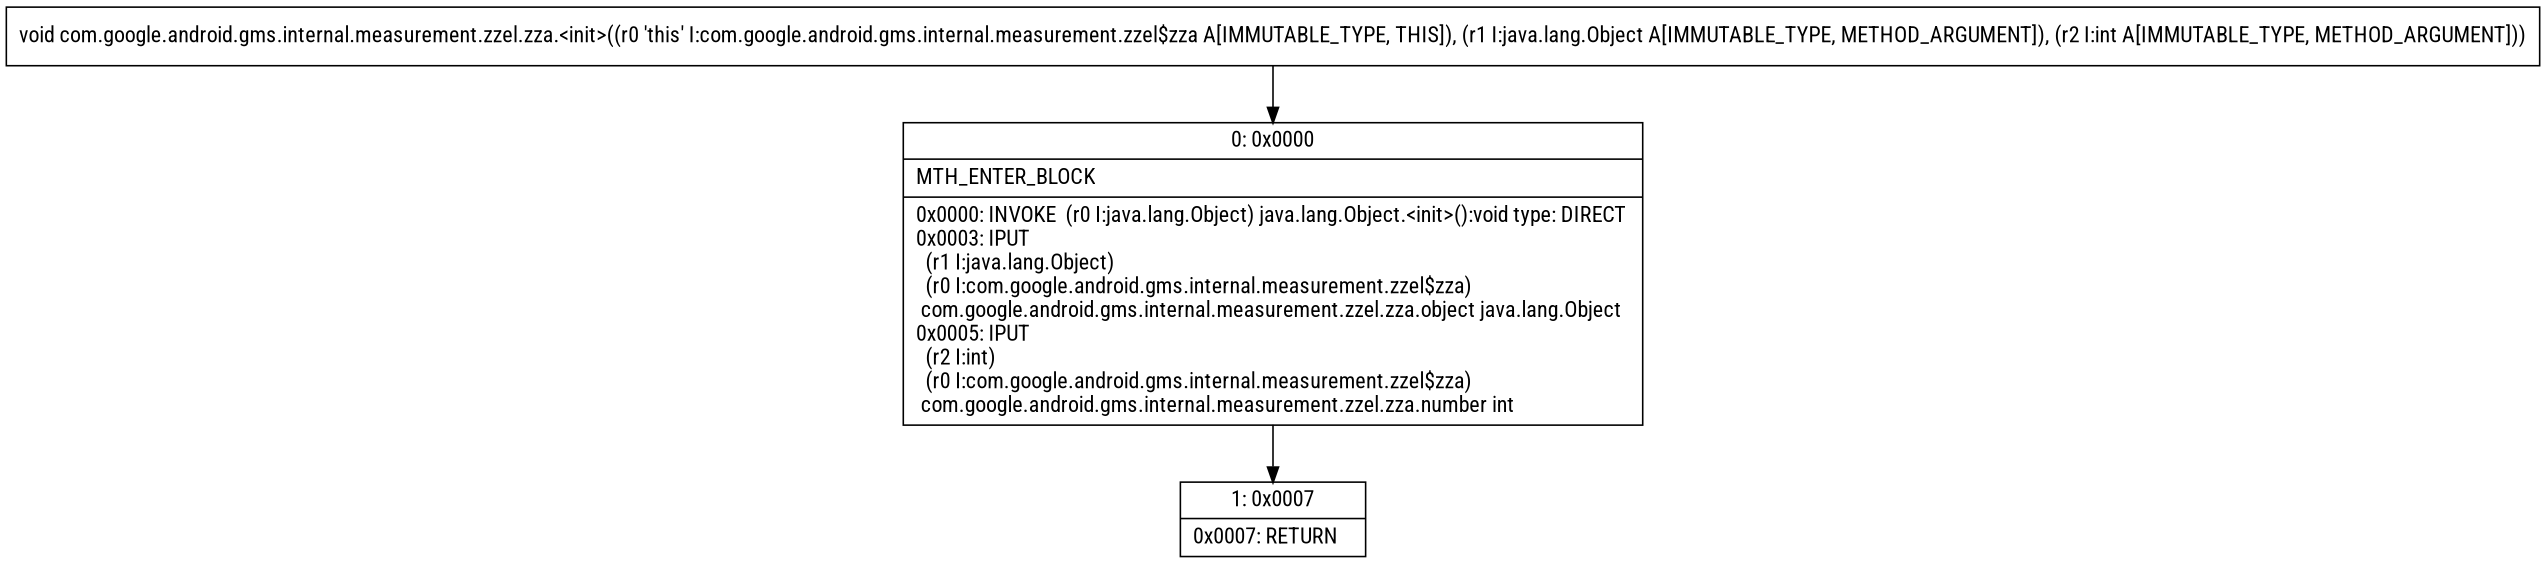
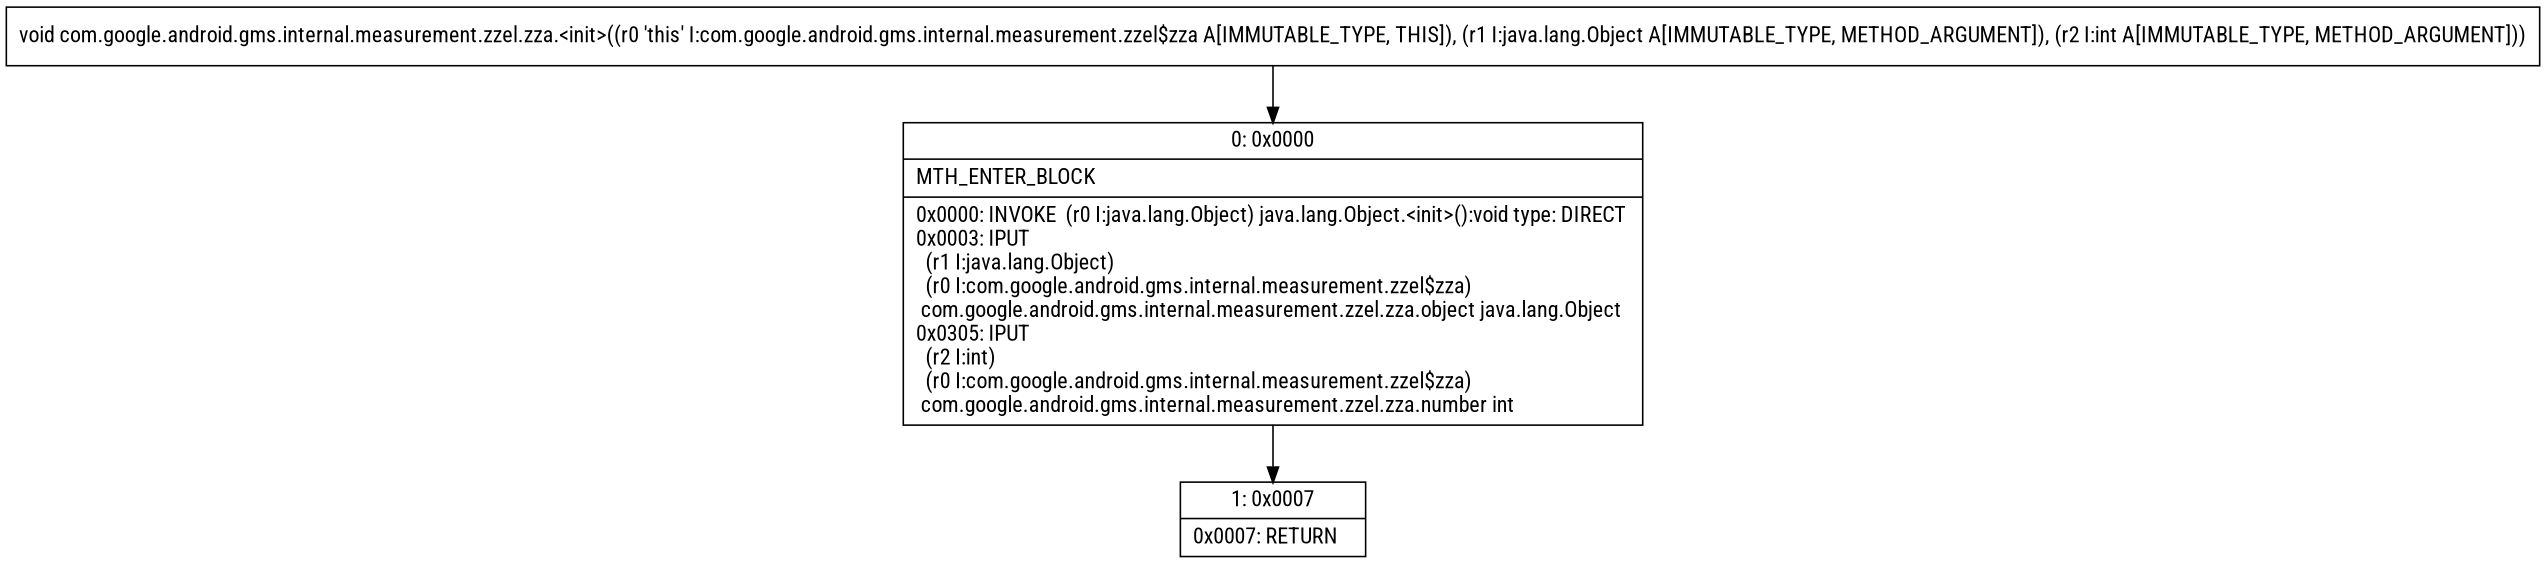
node "0: 0x0000": text "0x0005: IPUT" -> "0x0305: IPUT"
